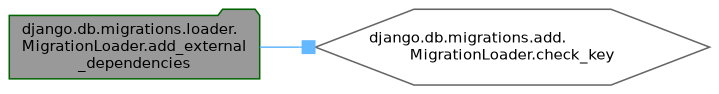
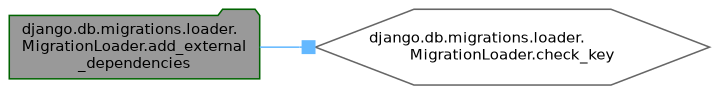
node "django.db.migrations.add. MigrationLoader.check_key": label "django.db.migrations.add. MigrationLoader.check_key" -> "django.db.migrations.loader. MigrationLoader.check_key"
